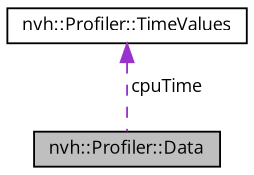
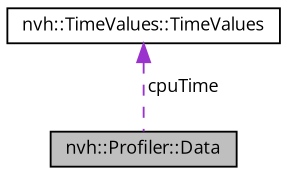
node "nvh::Profiler::TimeValues": label "nvh::Profiler::TimeValues" -> "nvh::TimeValues::TimeValues"
